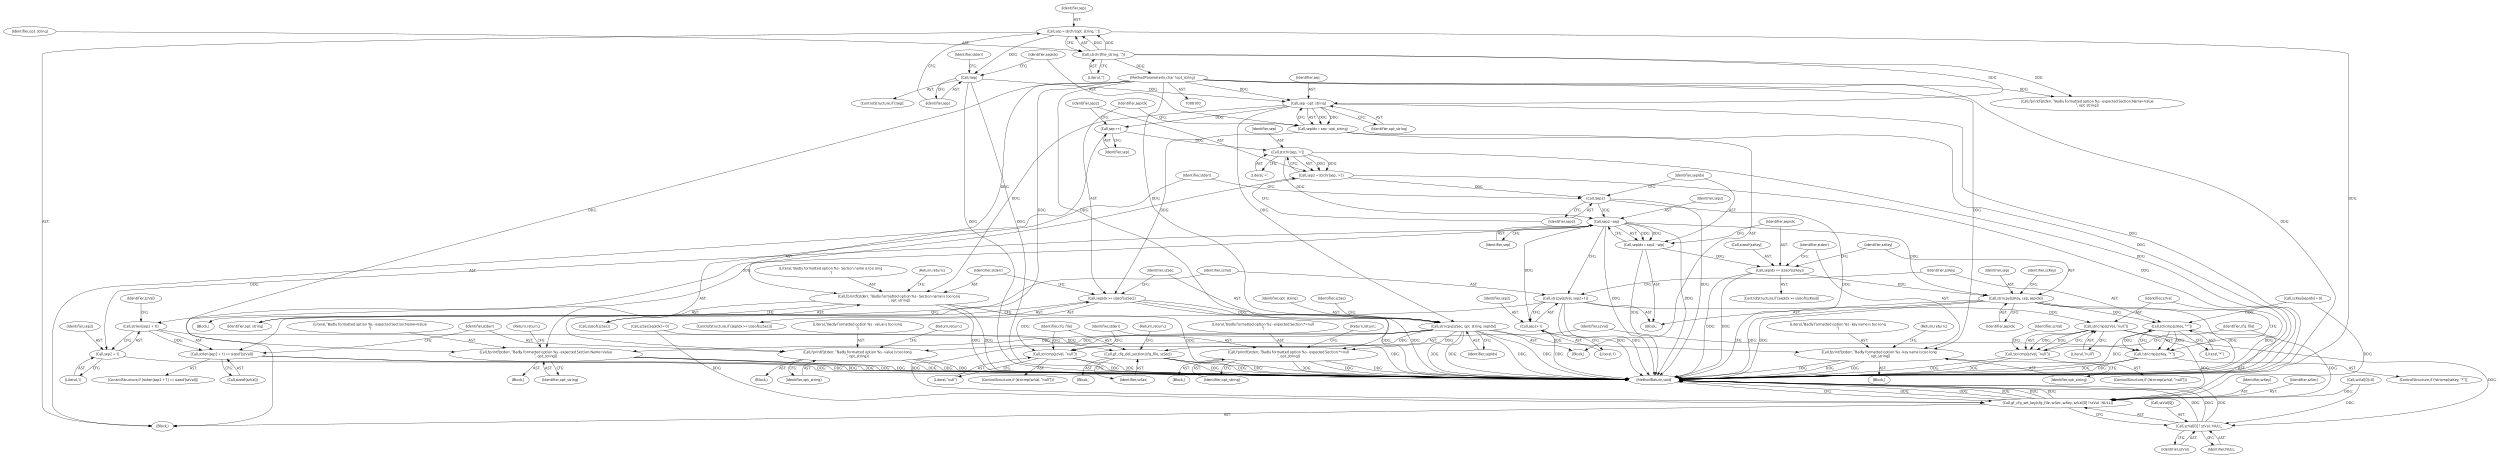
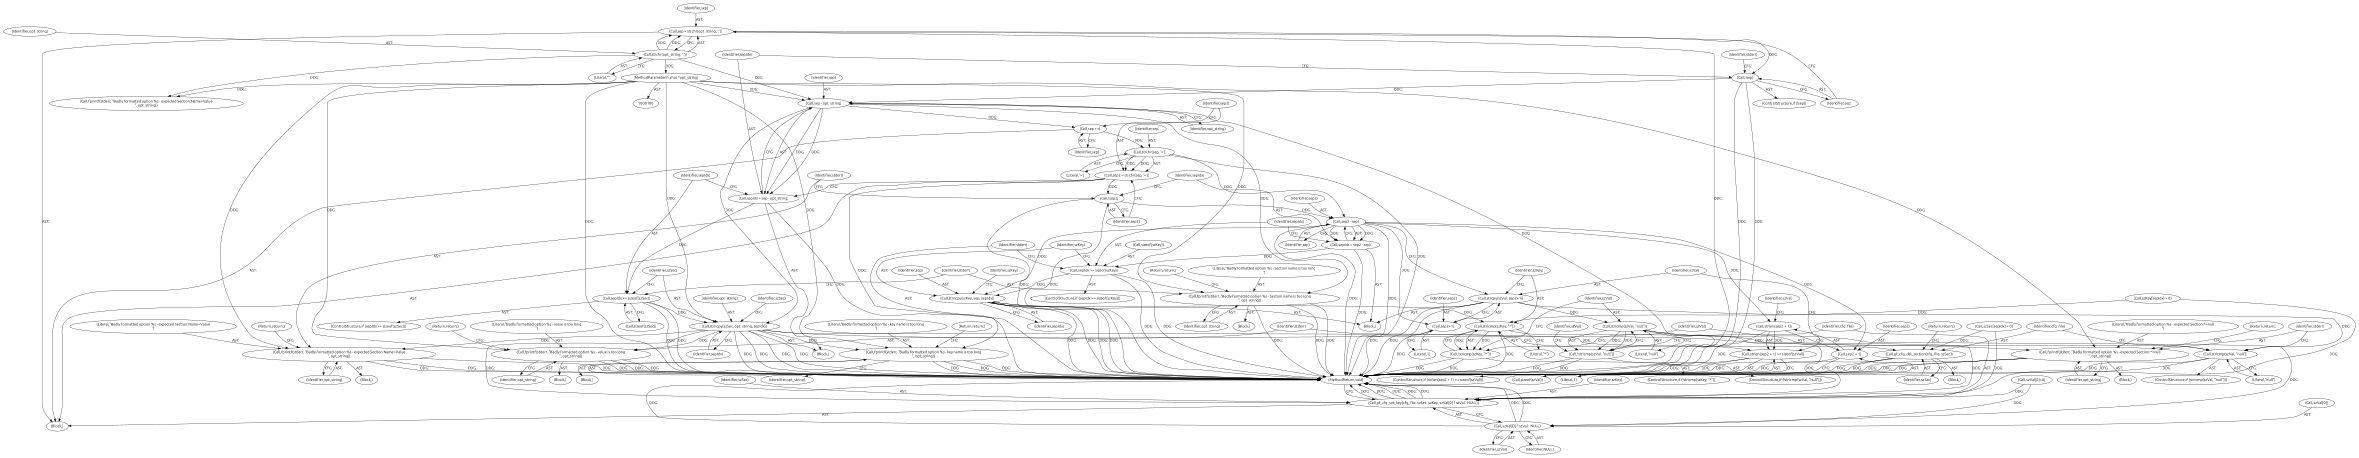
node "(Call,strchr(file_string, ':'))": label "(Call,strchr(file_string, ':'))" -> "(Call,strchr(opt_string, ':'))"
edge "(Call,sep2 = strchr(sep, '='))" -> "(Call,strchr(sep, '='))": now "(Call,sep2 = strchr(sep, '='))" -> "(Call,sepIdx = sep - opt_string)"
